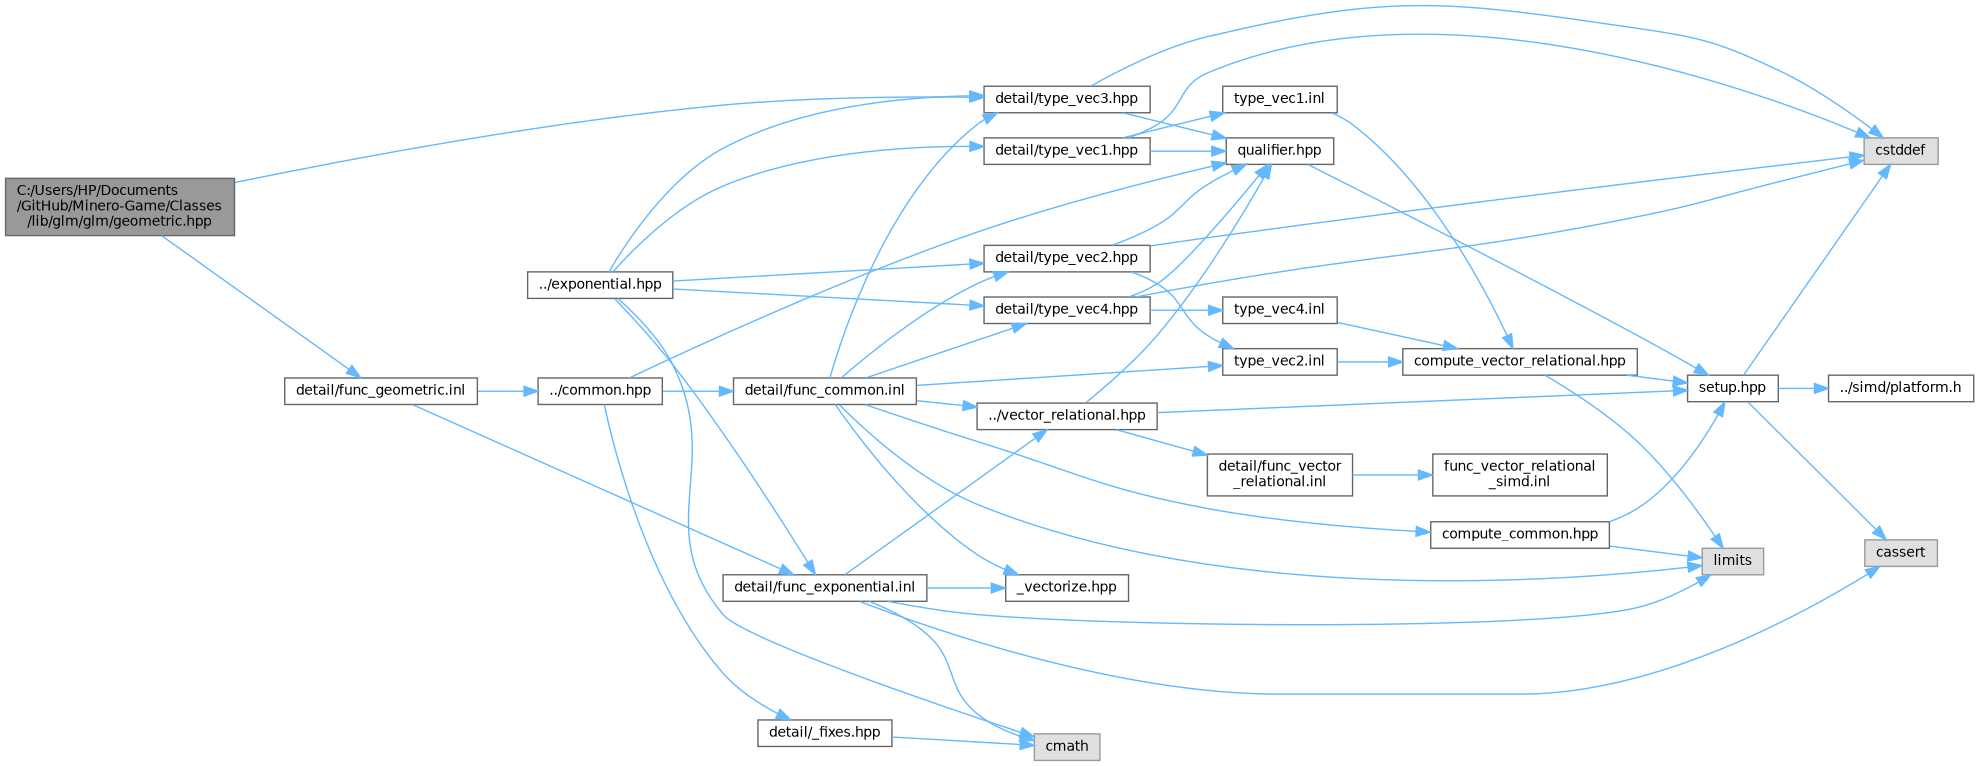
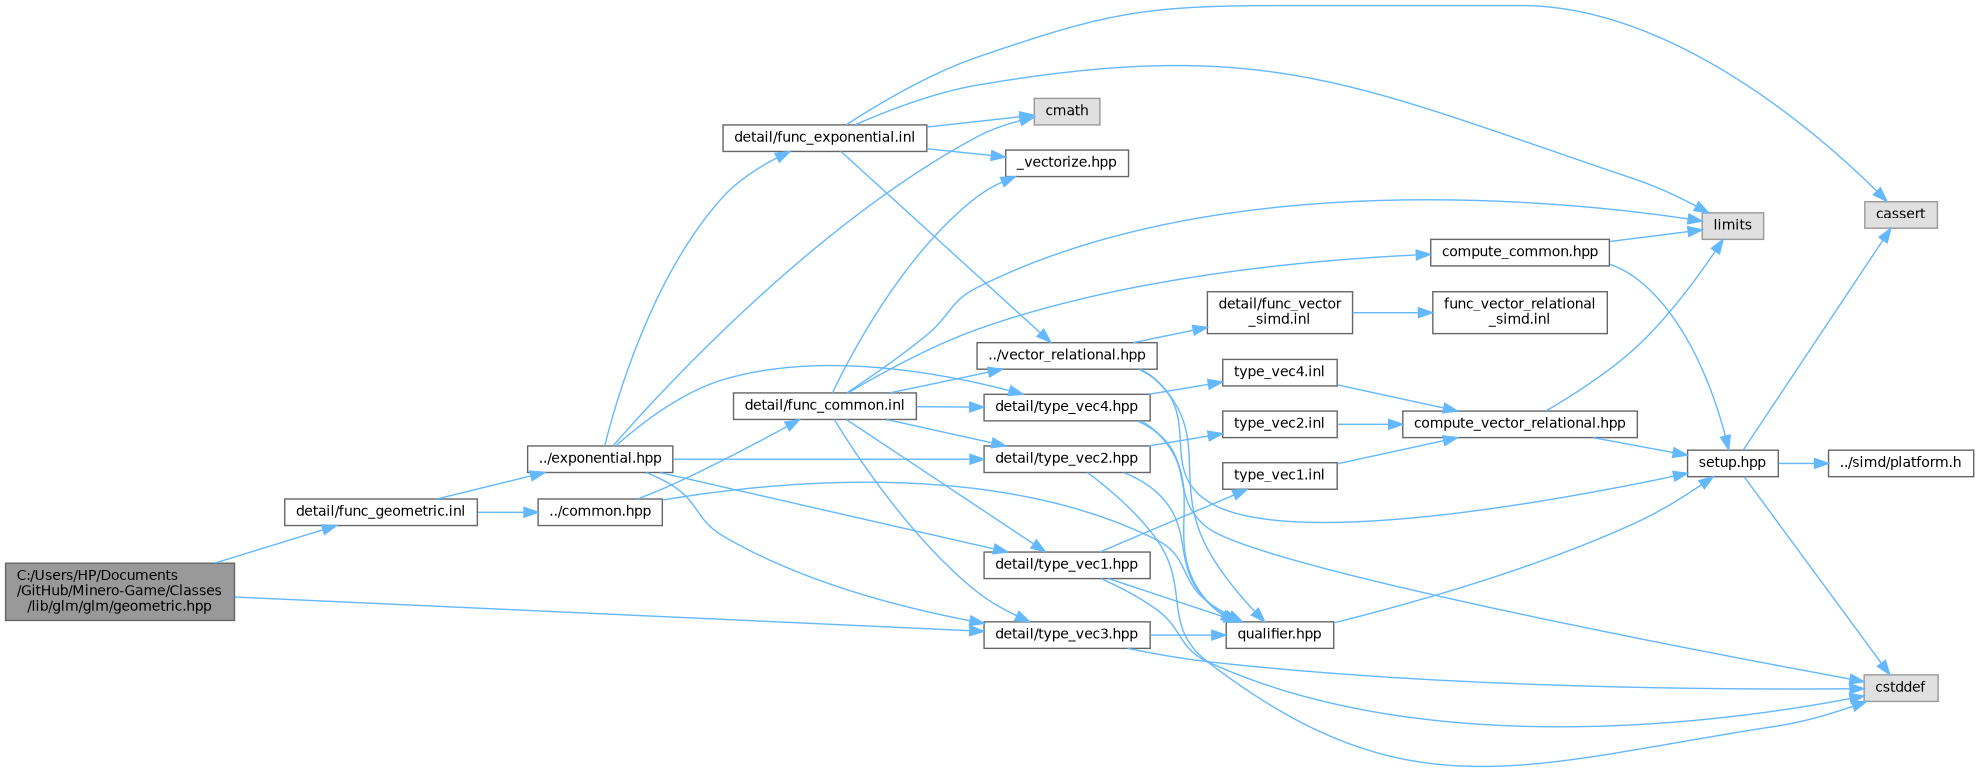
edge "detail/func_common.inl" -> "type_vec2.inl": now "detail/func_common.inl" -> "detail/type_vec1.hpp"
node "detail/func_vector _relational.inl": label "detail/func_vector _relational.inl" -> "detail/func_vector _simd.inl"
edge "detail/func_geometric.inl" -> "detail/func_exponential.inl": now "detail/func_geometric.inl" -> "../exponential.hpp"
node "detail/_fixes.hpp": removed
